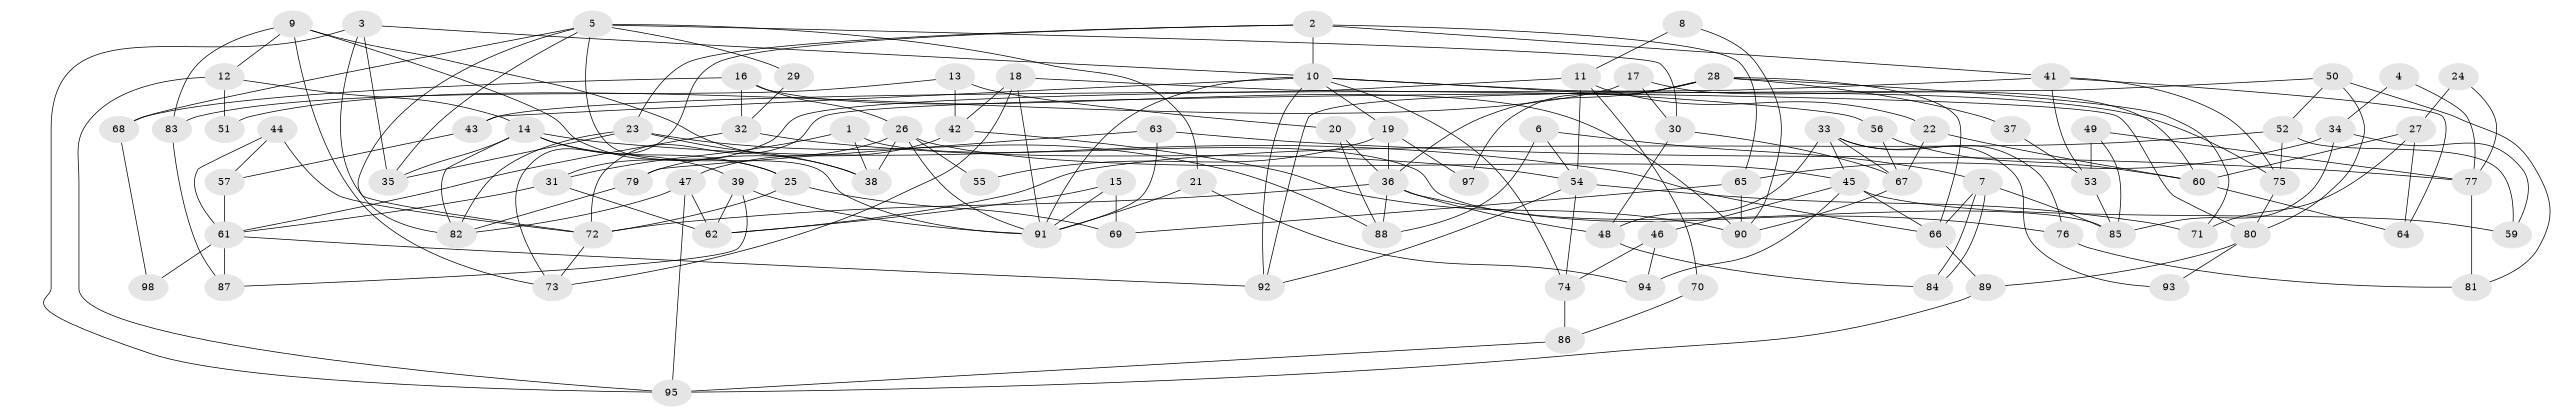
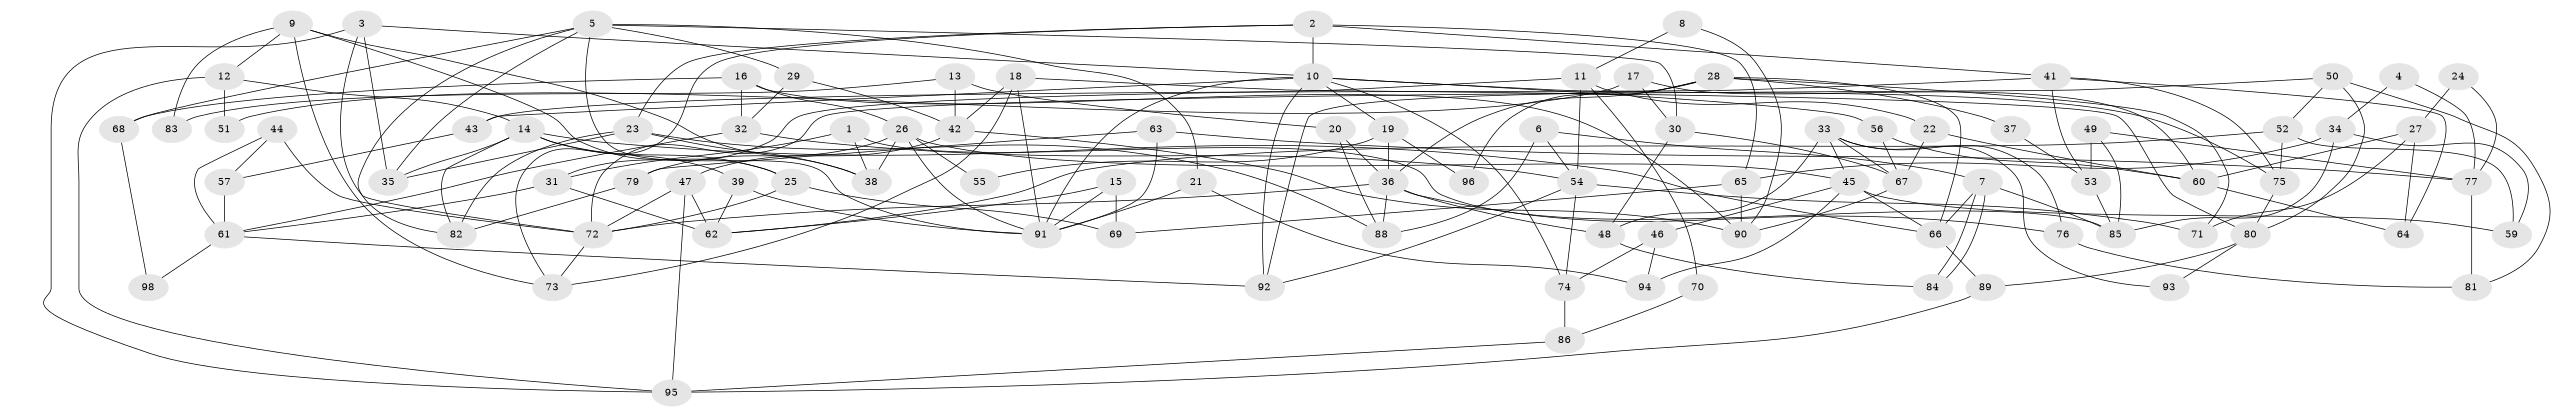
edge "29" -- "42": added
node "97": label "97" -> "96"
edge "47" -- "82": now "47" -- "72"
node "87": removed
